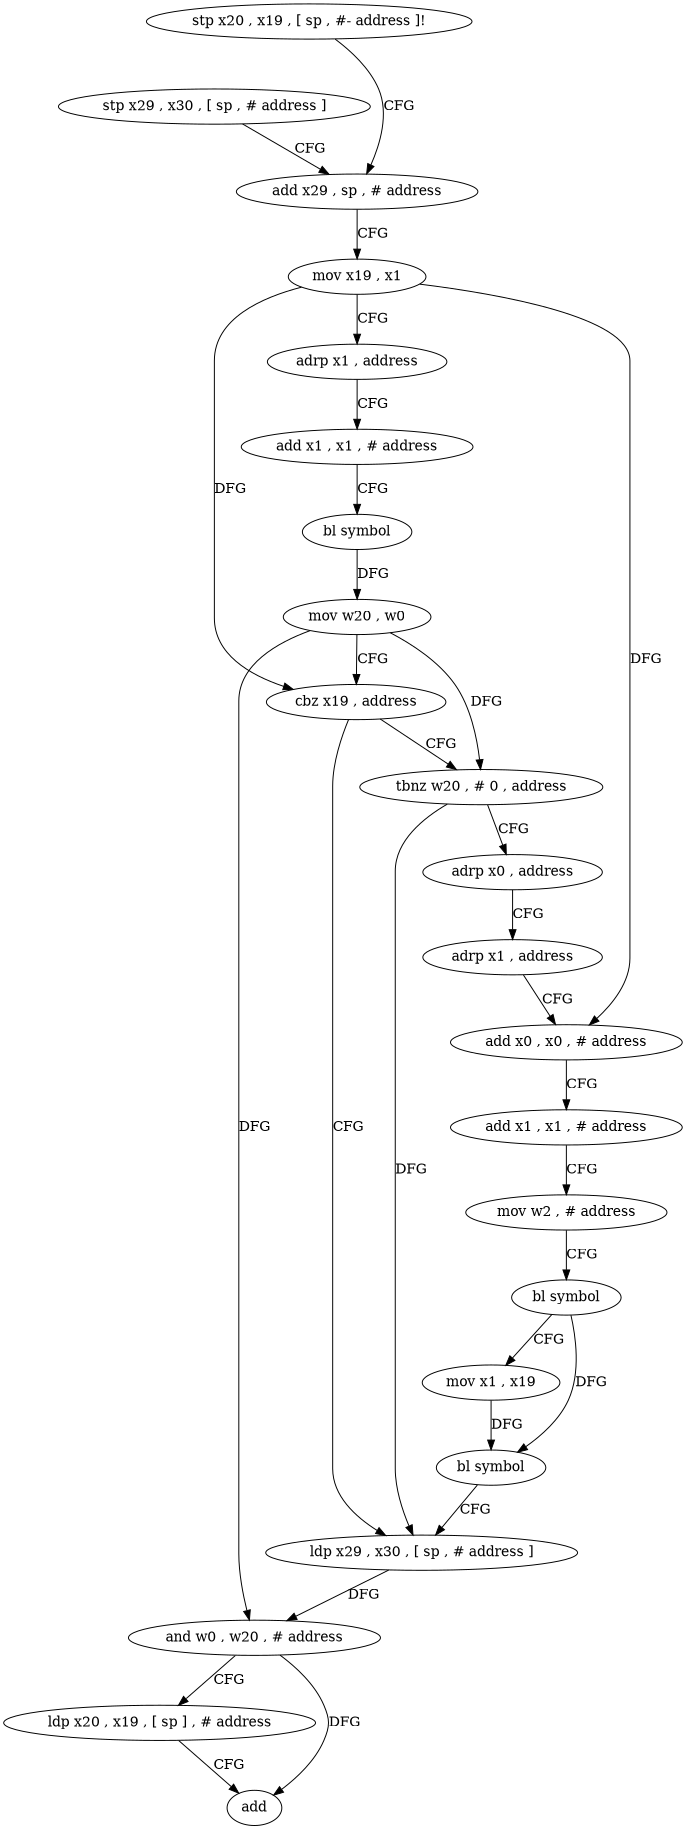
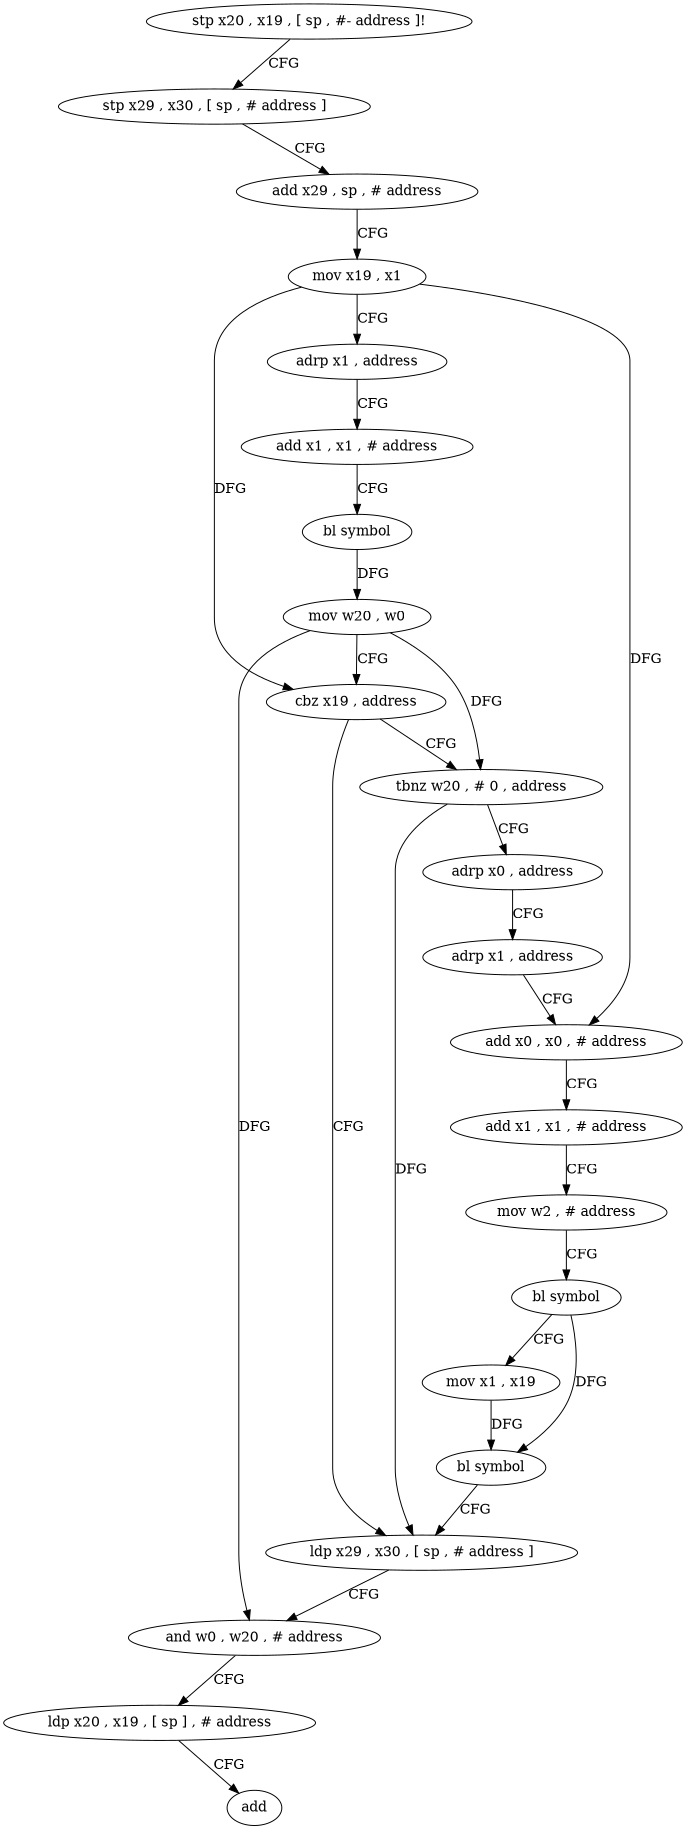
edge "stp x20 , x19 , [ sp , #- address ]!" -> "add x29 , sp , # address": now "stp x20 , x19 , [ sp , #- address ]!" -> "stp x29 , x30 , [ sp , # address ]"
edge "ldp x29 , x30 , [ sp , # address ]" -> "and w0 , w20 , # address": label "DFG" -> "CFG"
edge "and w0 , w20 , # address" -> "add": removed, label "DFG"
